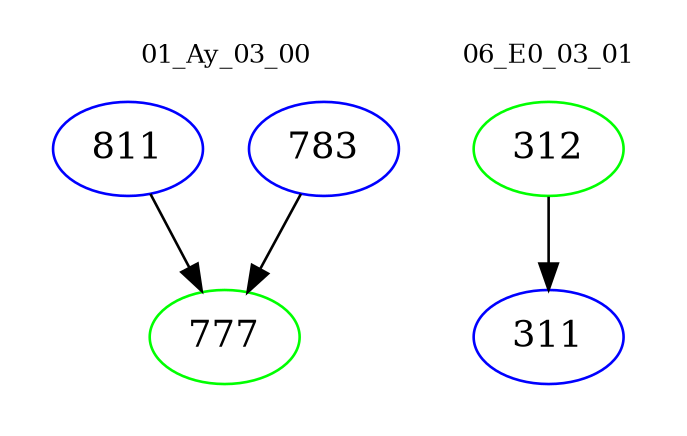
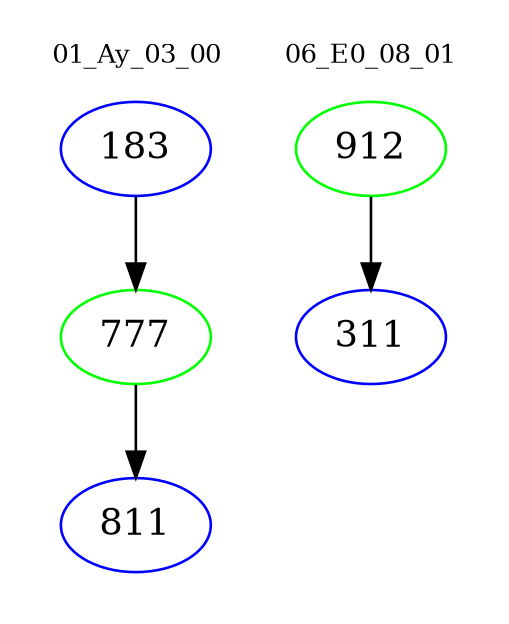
cluster "06_E0_03_01": label "06_E0_03_01" -> "06_E0_08_01"
node "783": label "783" -> "183"
node "312": label "312" -> "912"
edge "811" -> "777": reversed
